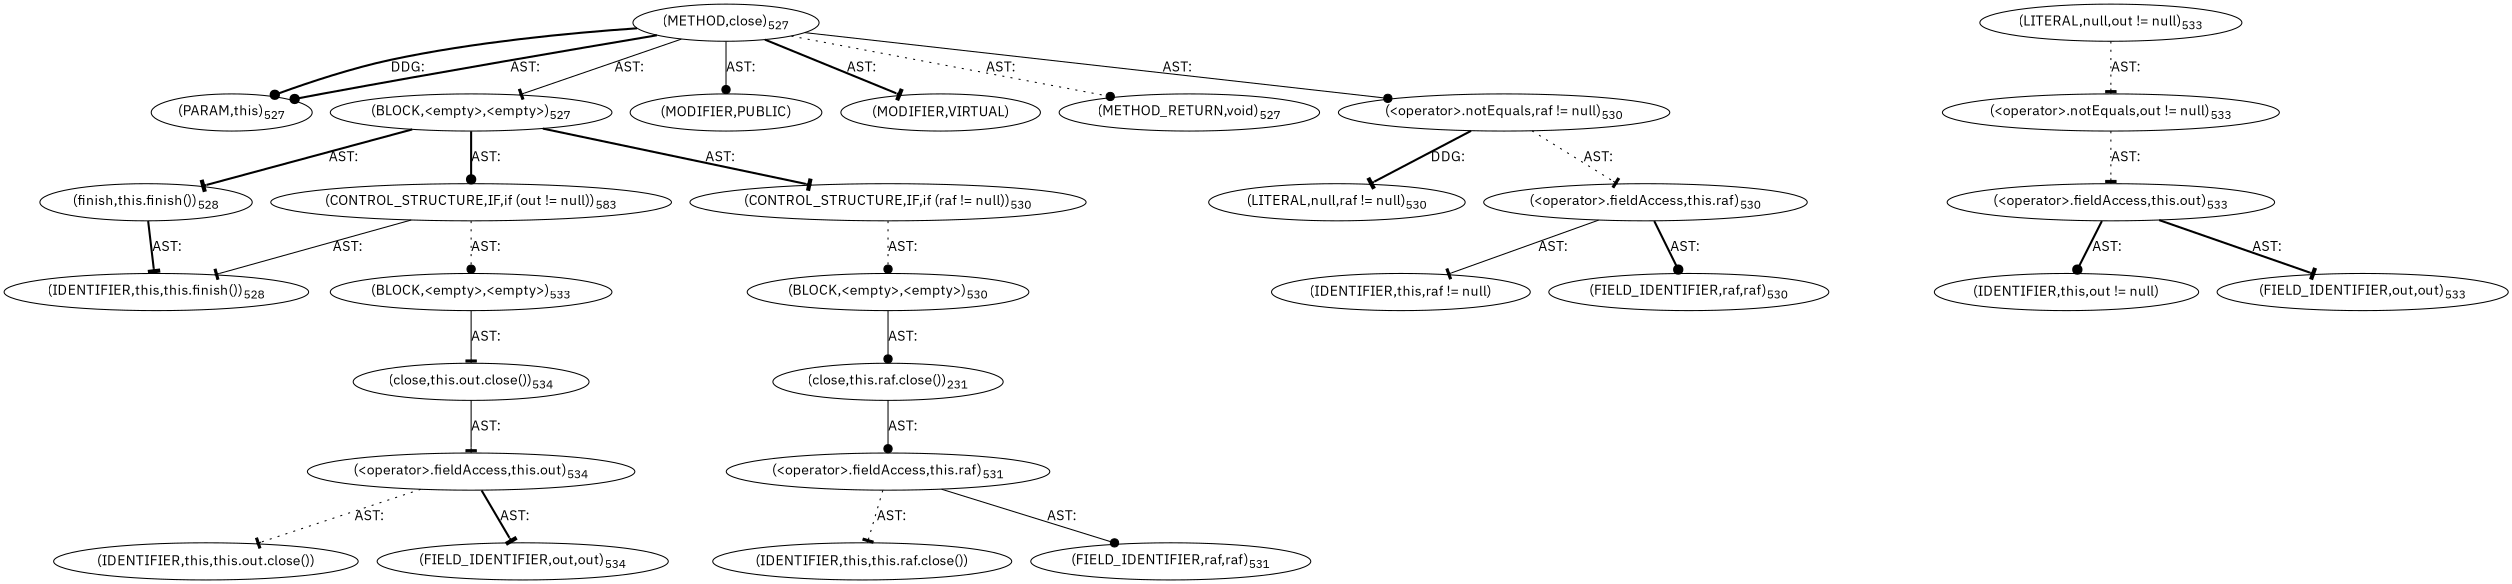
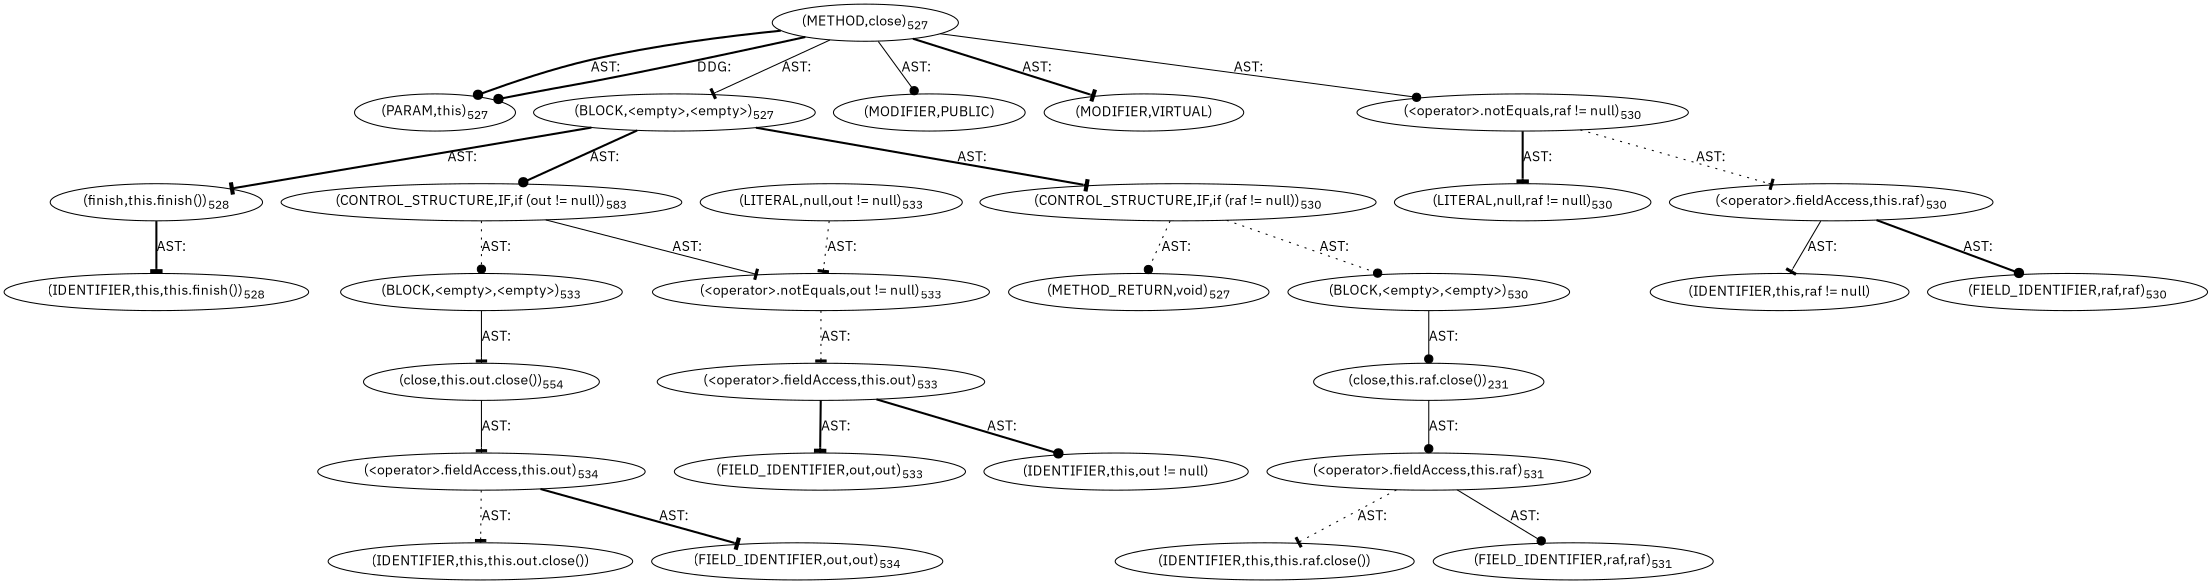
edge "(METHOD,close)" -> "(METHOD_RETURN,void)": now "(CONTROL_STRUCTURE,IF,if (raf != null))" -> "(METHOD_RETURN,void)"
edge "(<operator>.notEquals,raf != null)" -> "(LITERAL,null,raf != null)": label "DDG: " -> "AST: "
edge "(CONTROL_STRUCTURE,IF,if (out != null))" -> "(IDENTIFIER,this,this.finish())": now "(CONTROL_STRUCTURE,IF,if (out != null))" -> "(<operator>.notEquals,out != null)"
node "(close,this.out.close())": text "534" -> "554"
